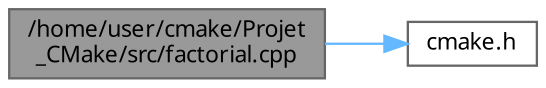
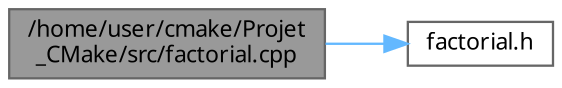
node "cmake.h": label "cmake.h" -> "factorial.h"
